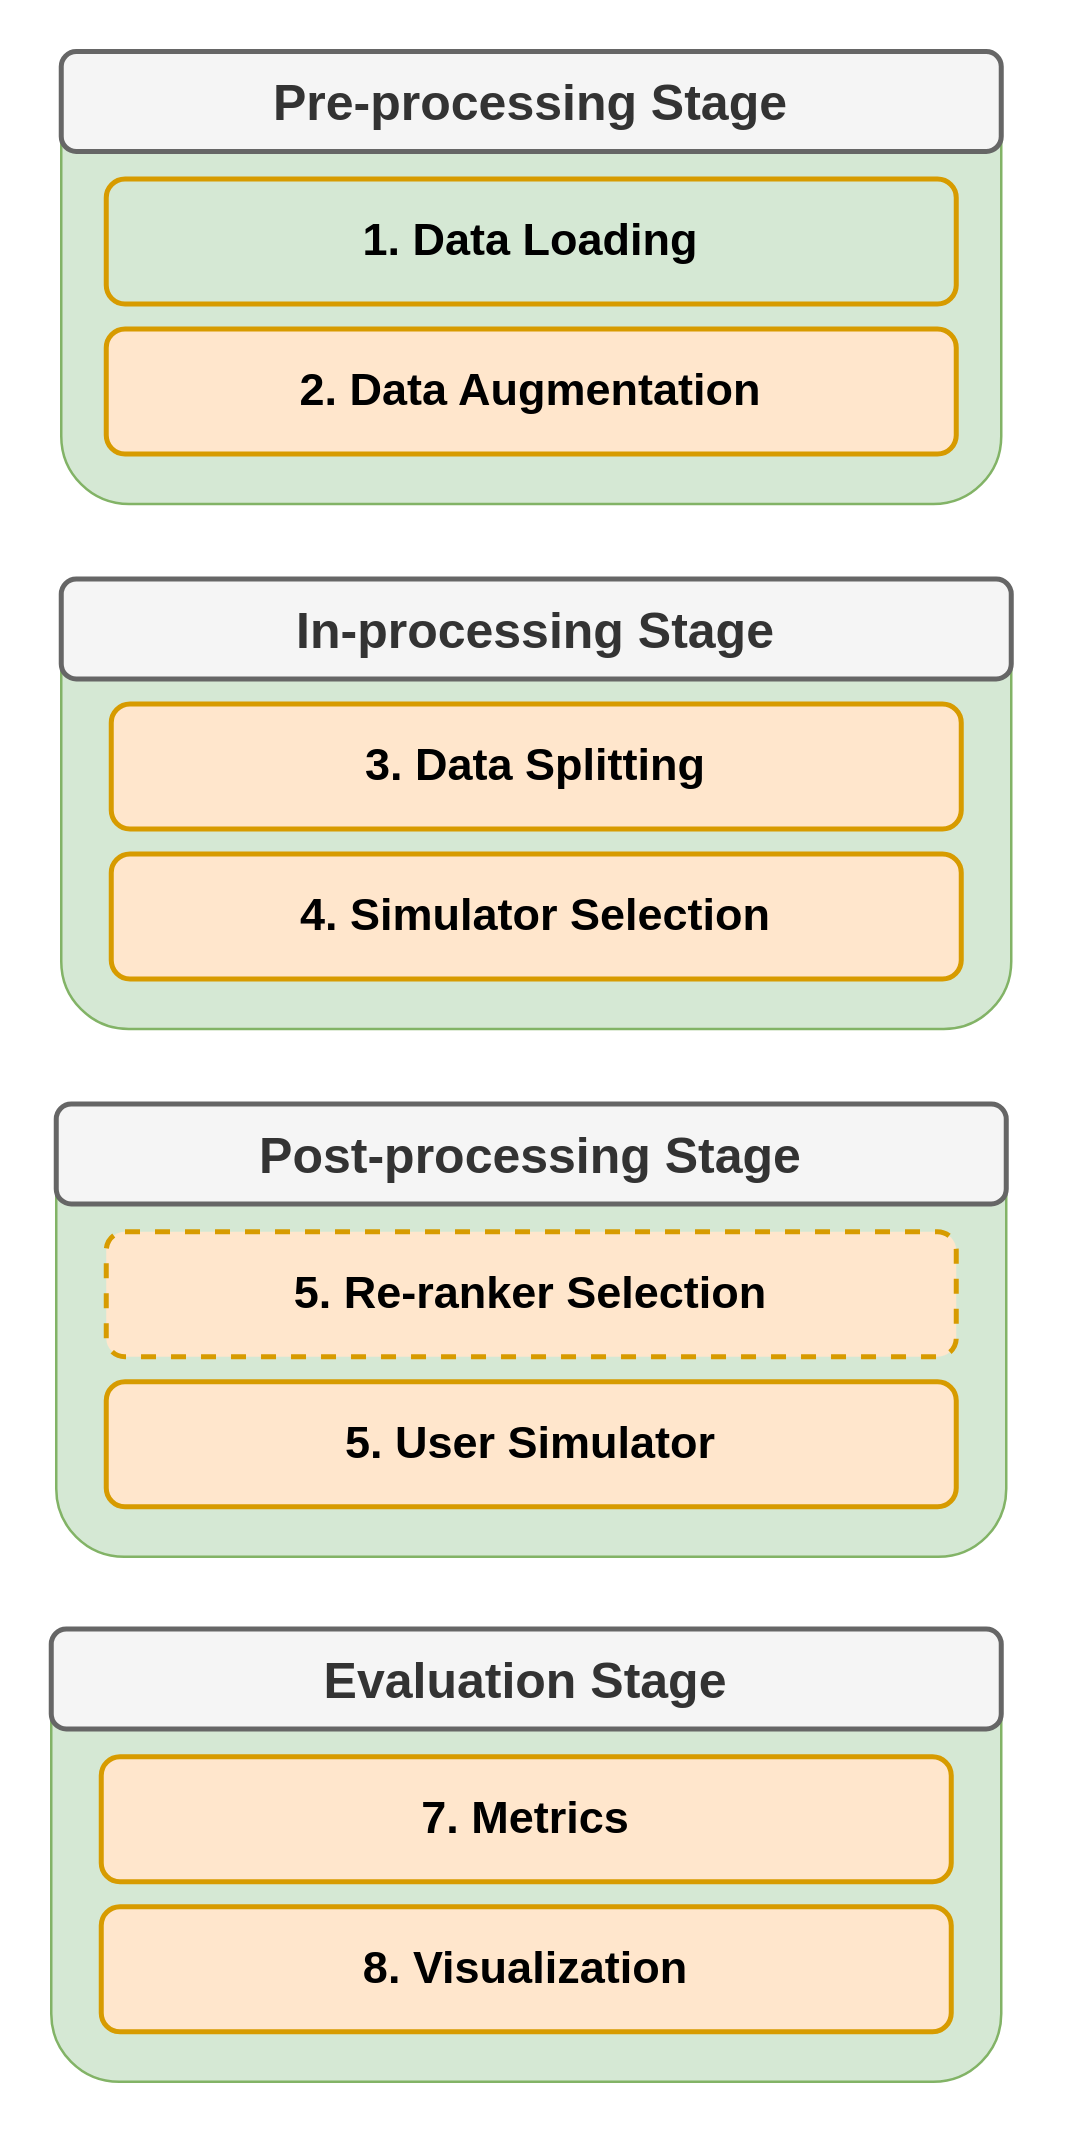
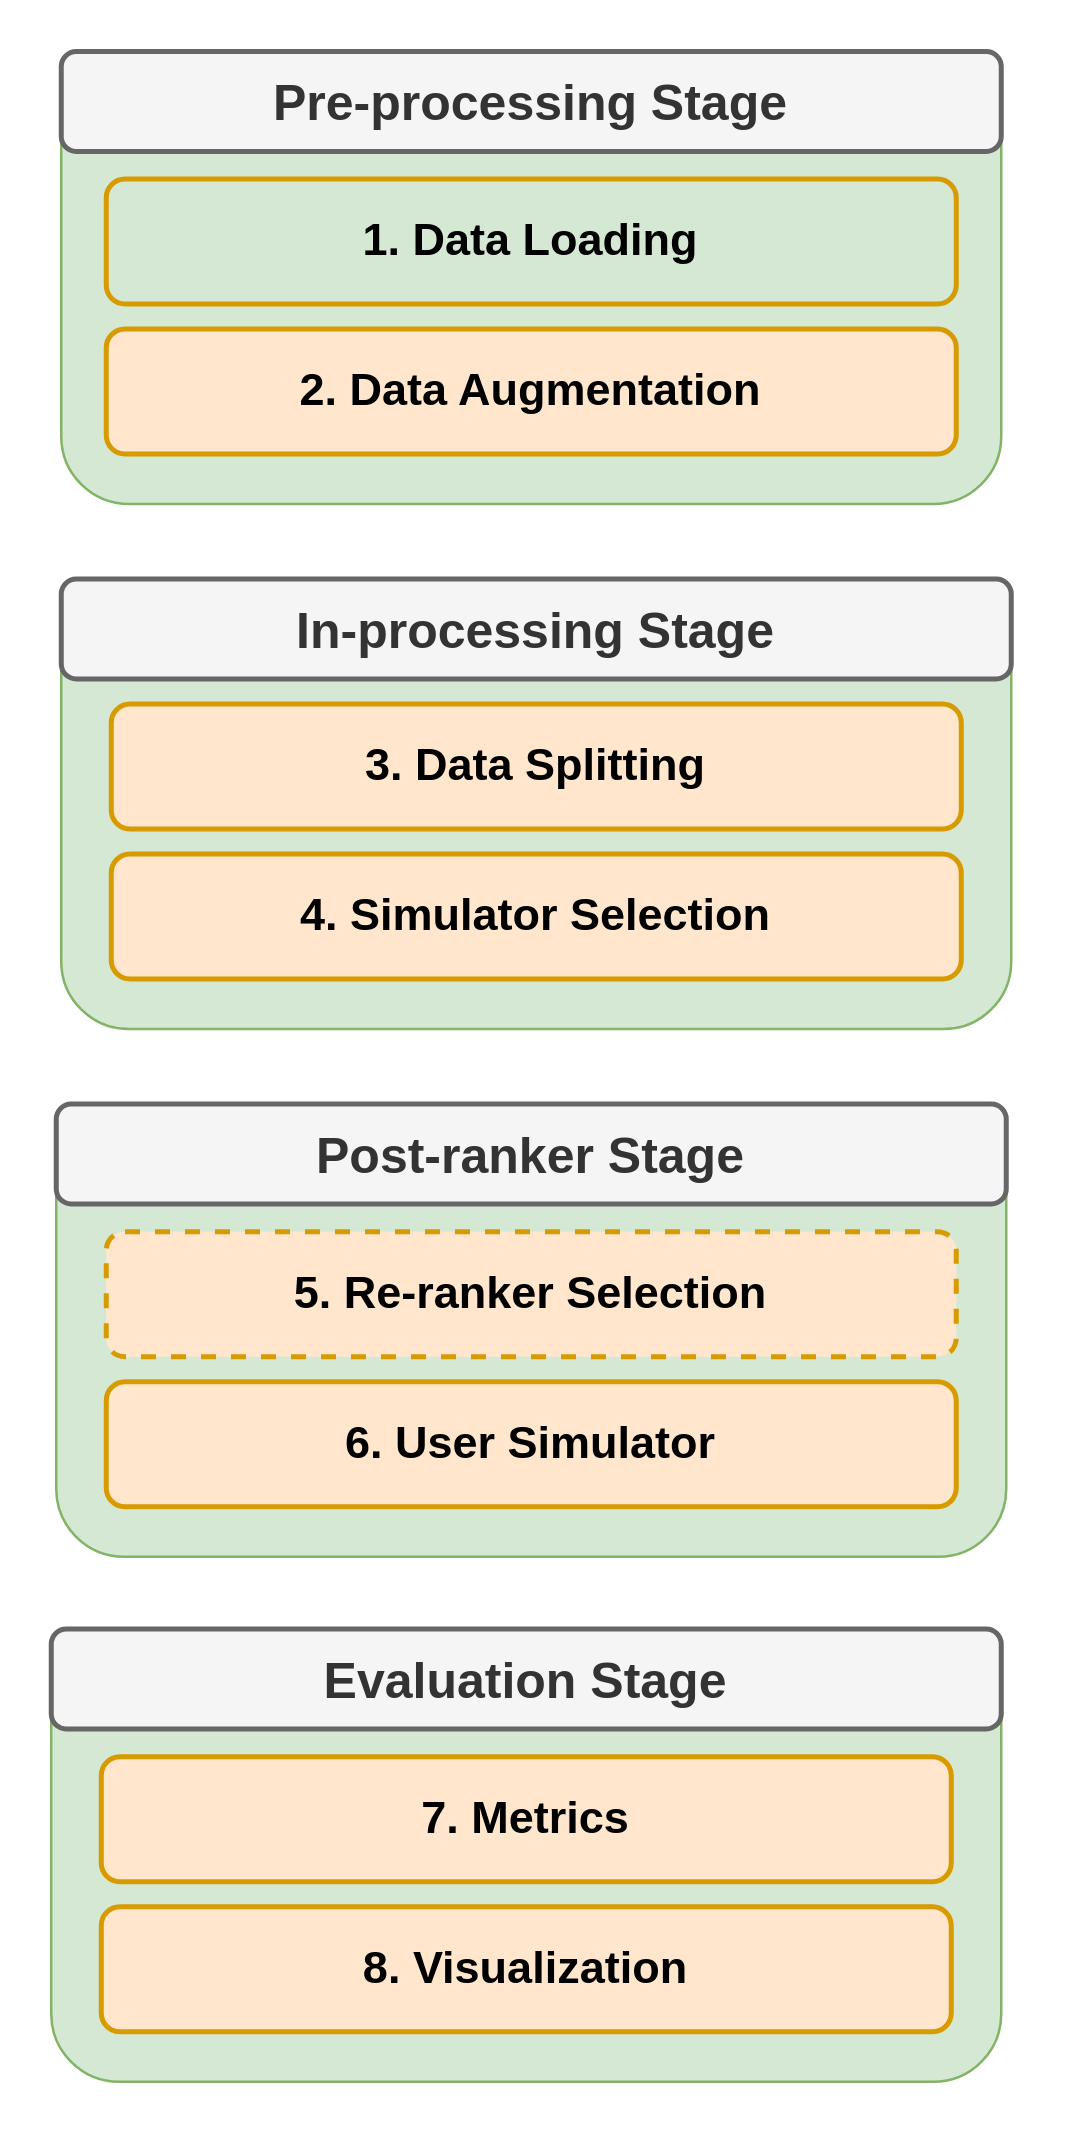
node "Post-processing Stage": label "Post-processing Stage" -> "Post-ranker Stage"
node "5. User Simulator": label "5. User Simulator" -> "6. User Simulator"
